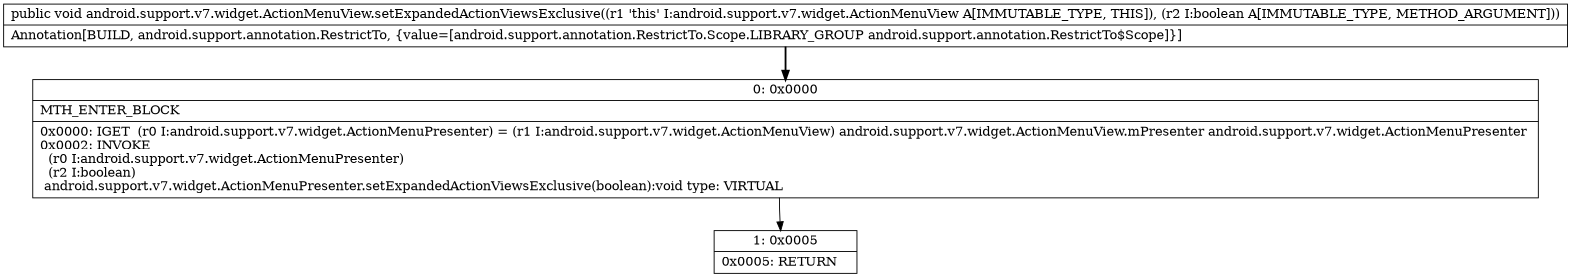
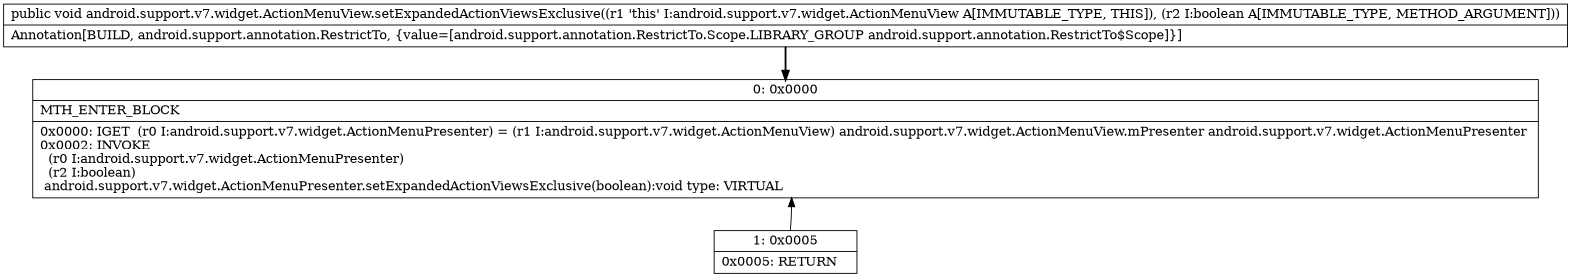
edge "0: 0x0000" -> "1: 0x0005": reversed
